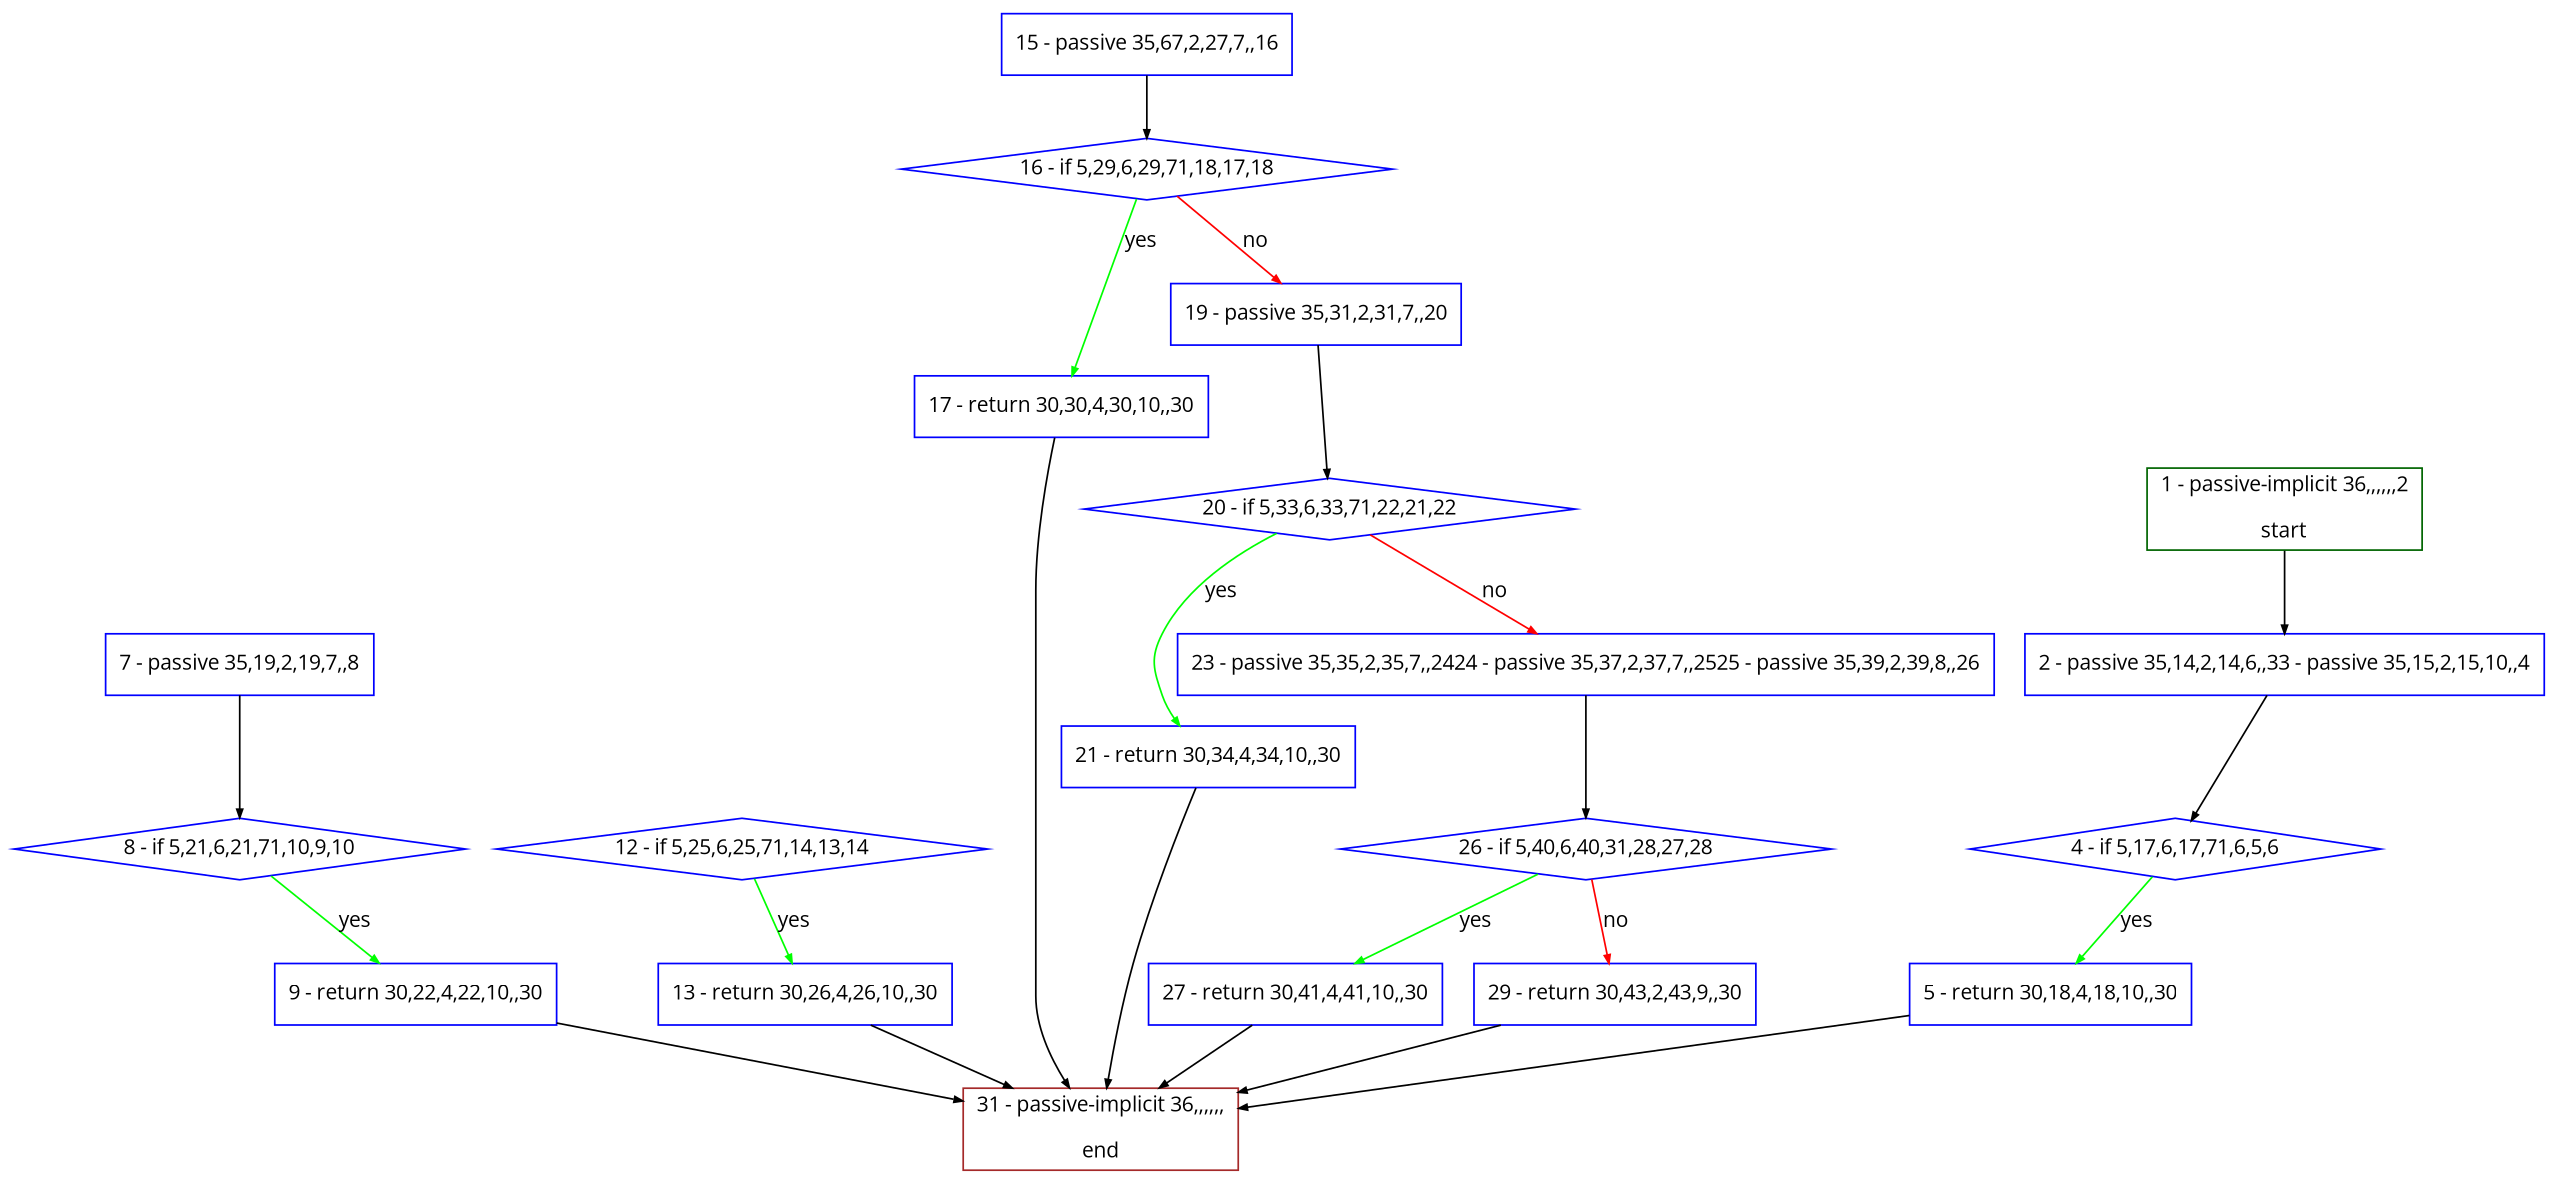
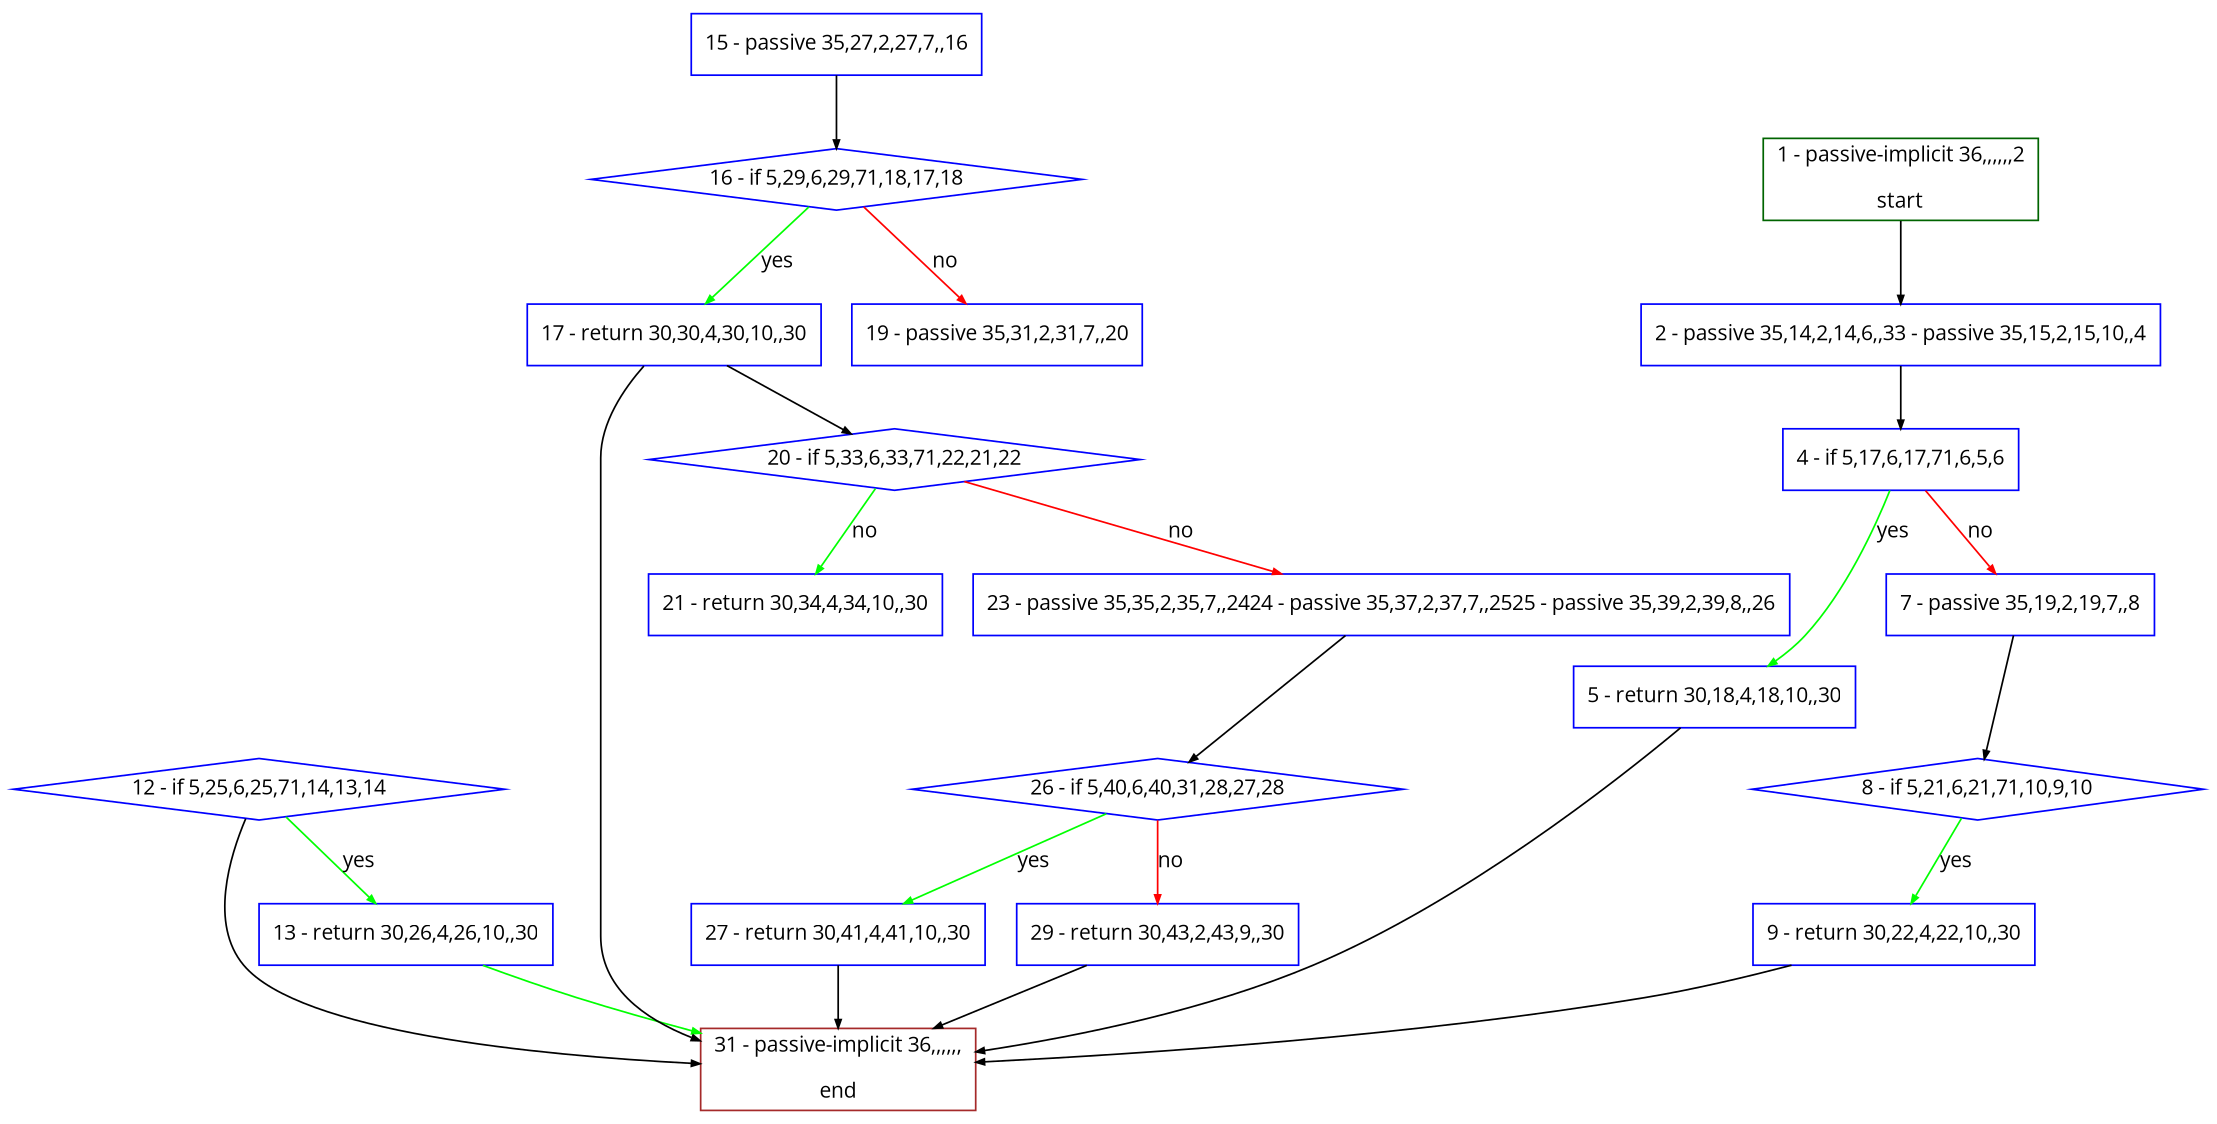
node "15 - passive 35,67,2,27,7,,16": label "15 - passive 35,67,2,27,7,,16" -> "15 - passive 35,27,2,27,7,,16"
edge "19 - passive 35,31,2,31,7,,20" -> "20 - if 5,33,6,33,71,22,21,22": now "17 - return 30,30,4,30,10,,30" -> "20 - if 5,33,6,33,71,22,21,22"
edge "4 - if 5,17,6,17,71,6,5,6" -> "7 - passive 35,19,2,19,7,,8": added, label "no"
edge "20 - if 5,33,6,33,71,22,21,22" -> "21 - return 30,34,4,34,10,,30": label "yes" -> "no"
node "4 - if 5,17,6,17,71,6,5,6": shape diamond -> box
edge "21 - return 30,34,4,34,10,,30" -> "31 - passive-implicit 36,,,,,, end": now "12 - if 5,25,6,25,71,14,13,14" -> "31 - passive-implicit 36,,,,,, end"
edge "13 - return 30,26,4,26,10,,30" -> "31 - passive-implicit 36,,,,,, end": color #000000 -> #00ff00
